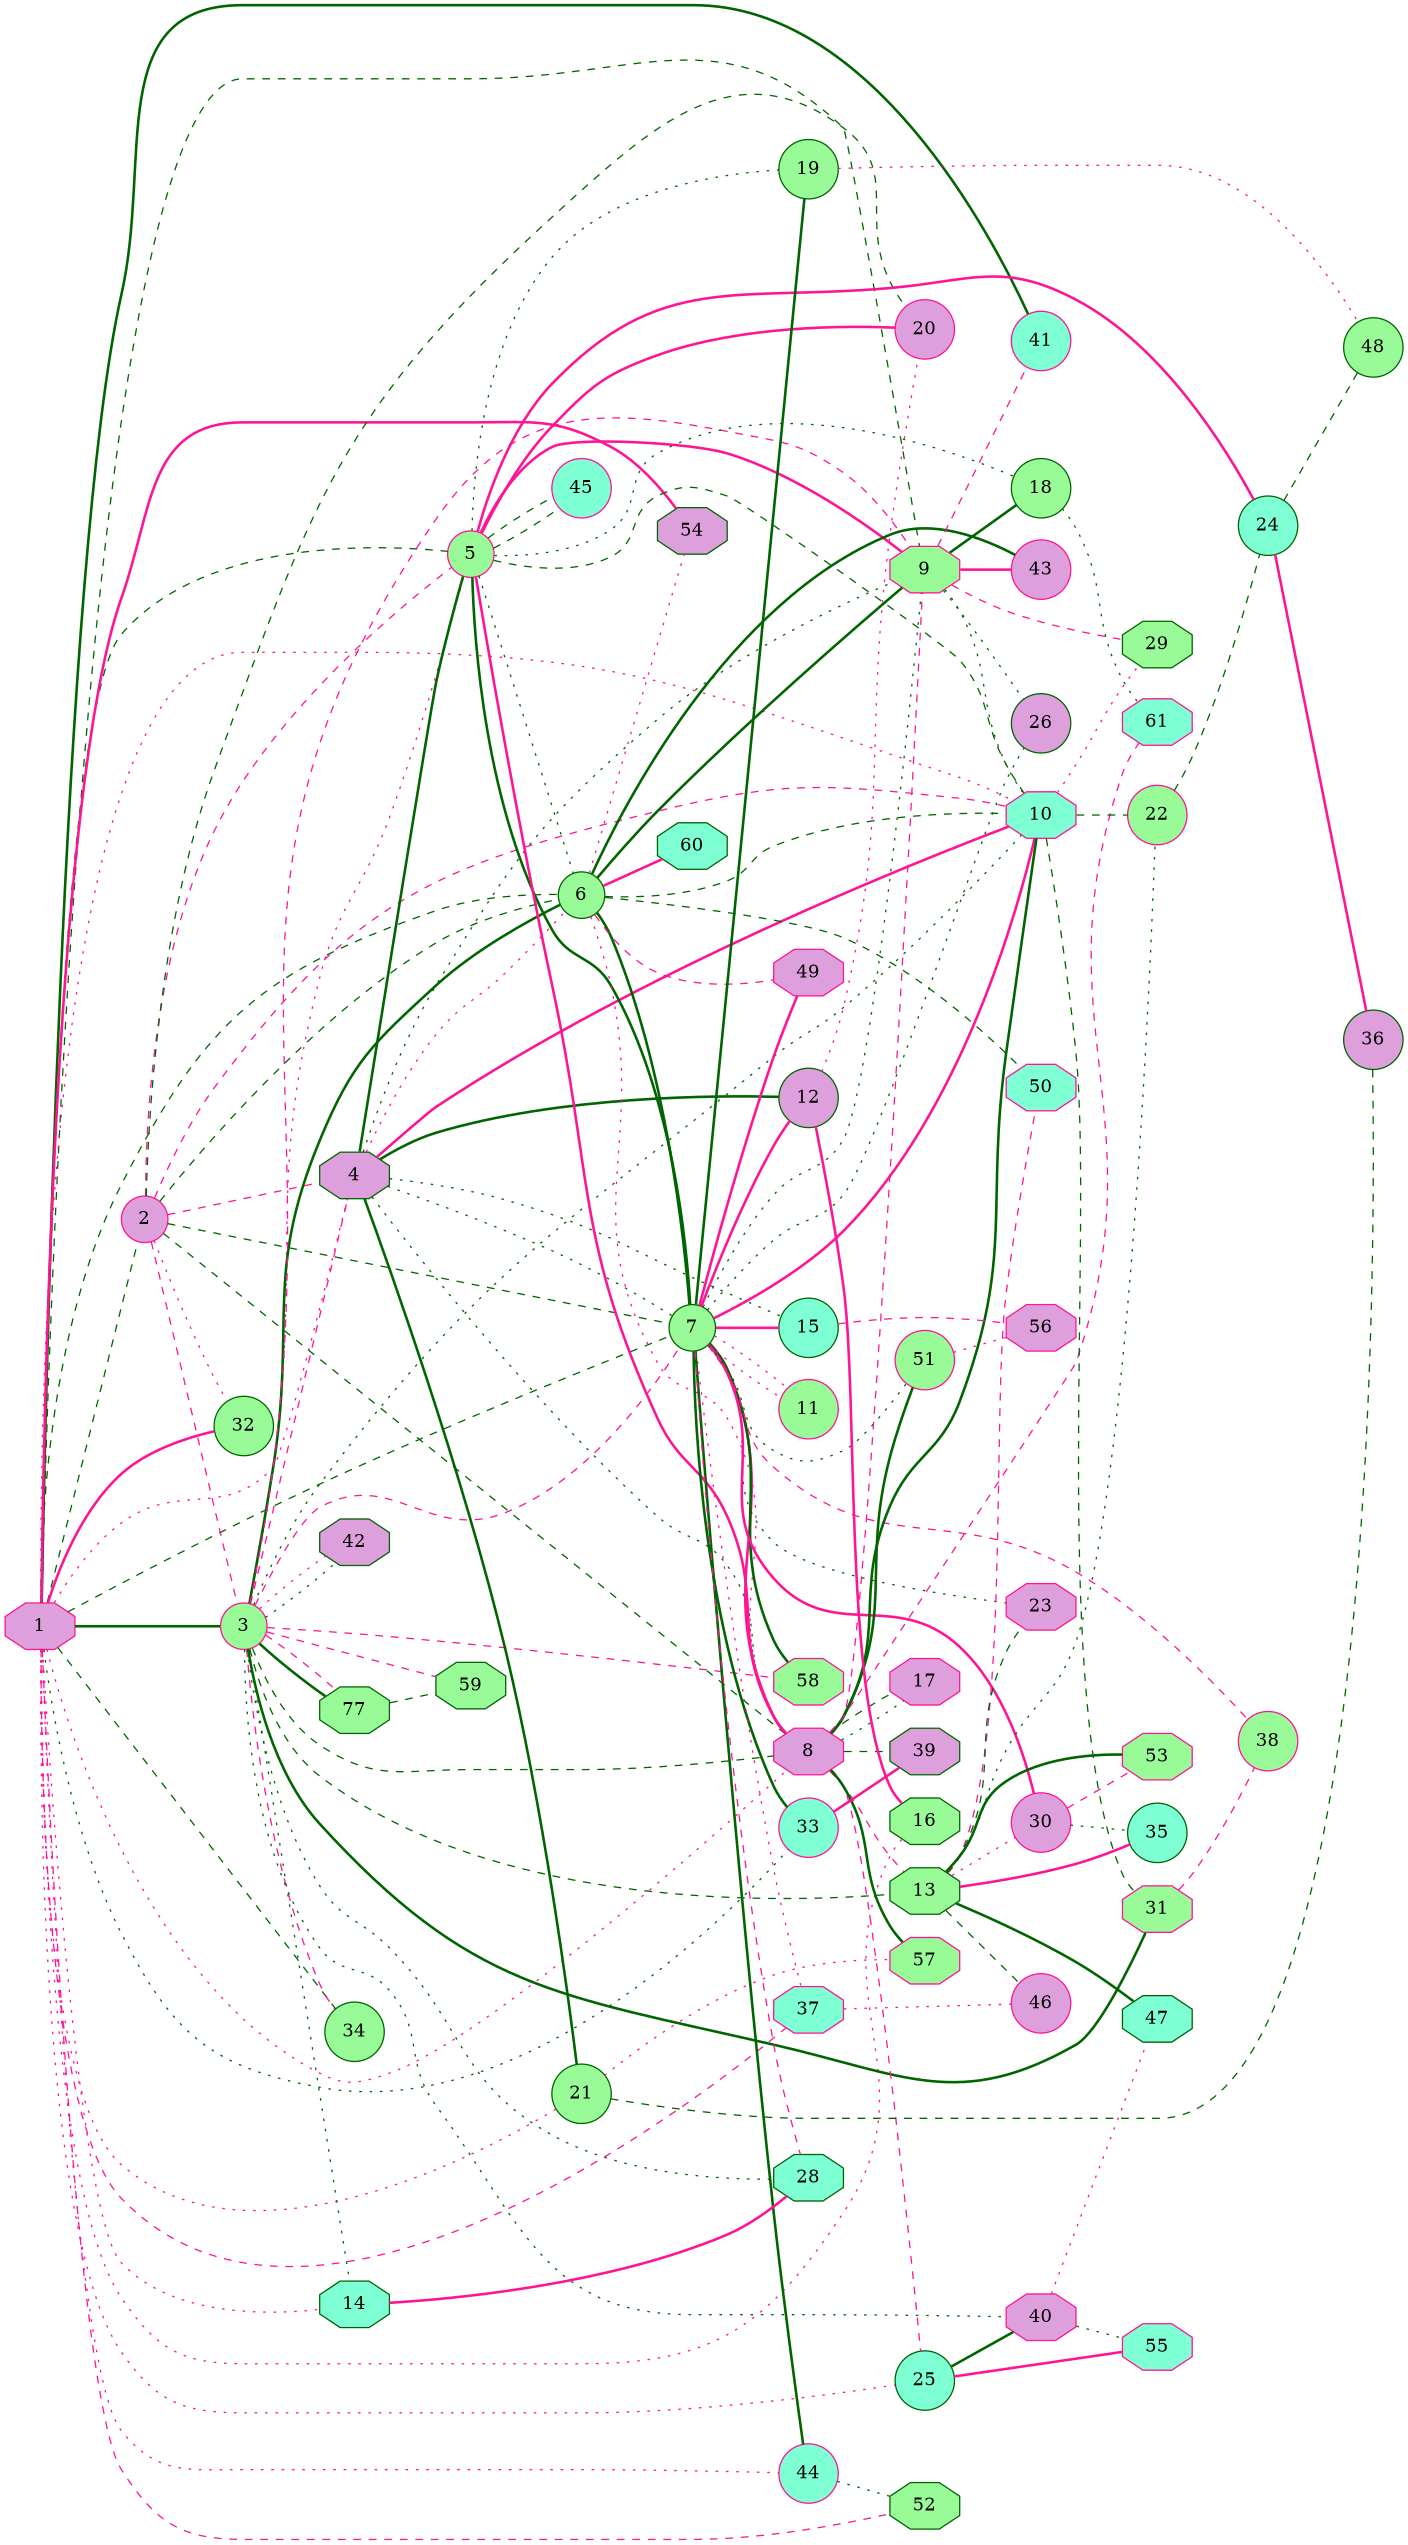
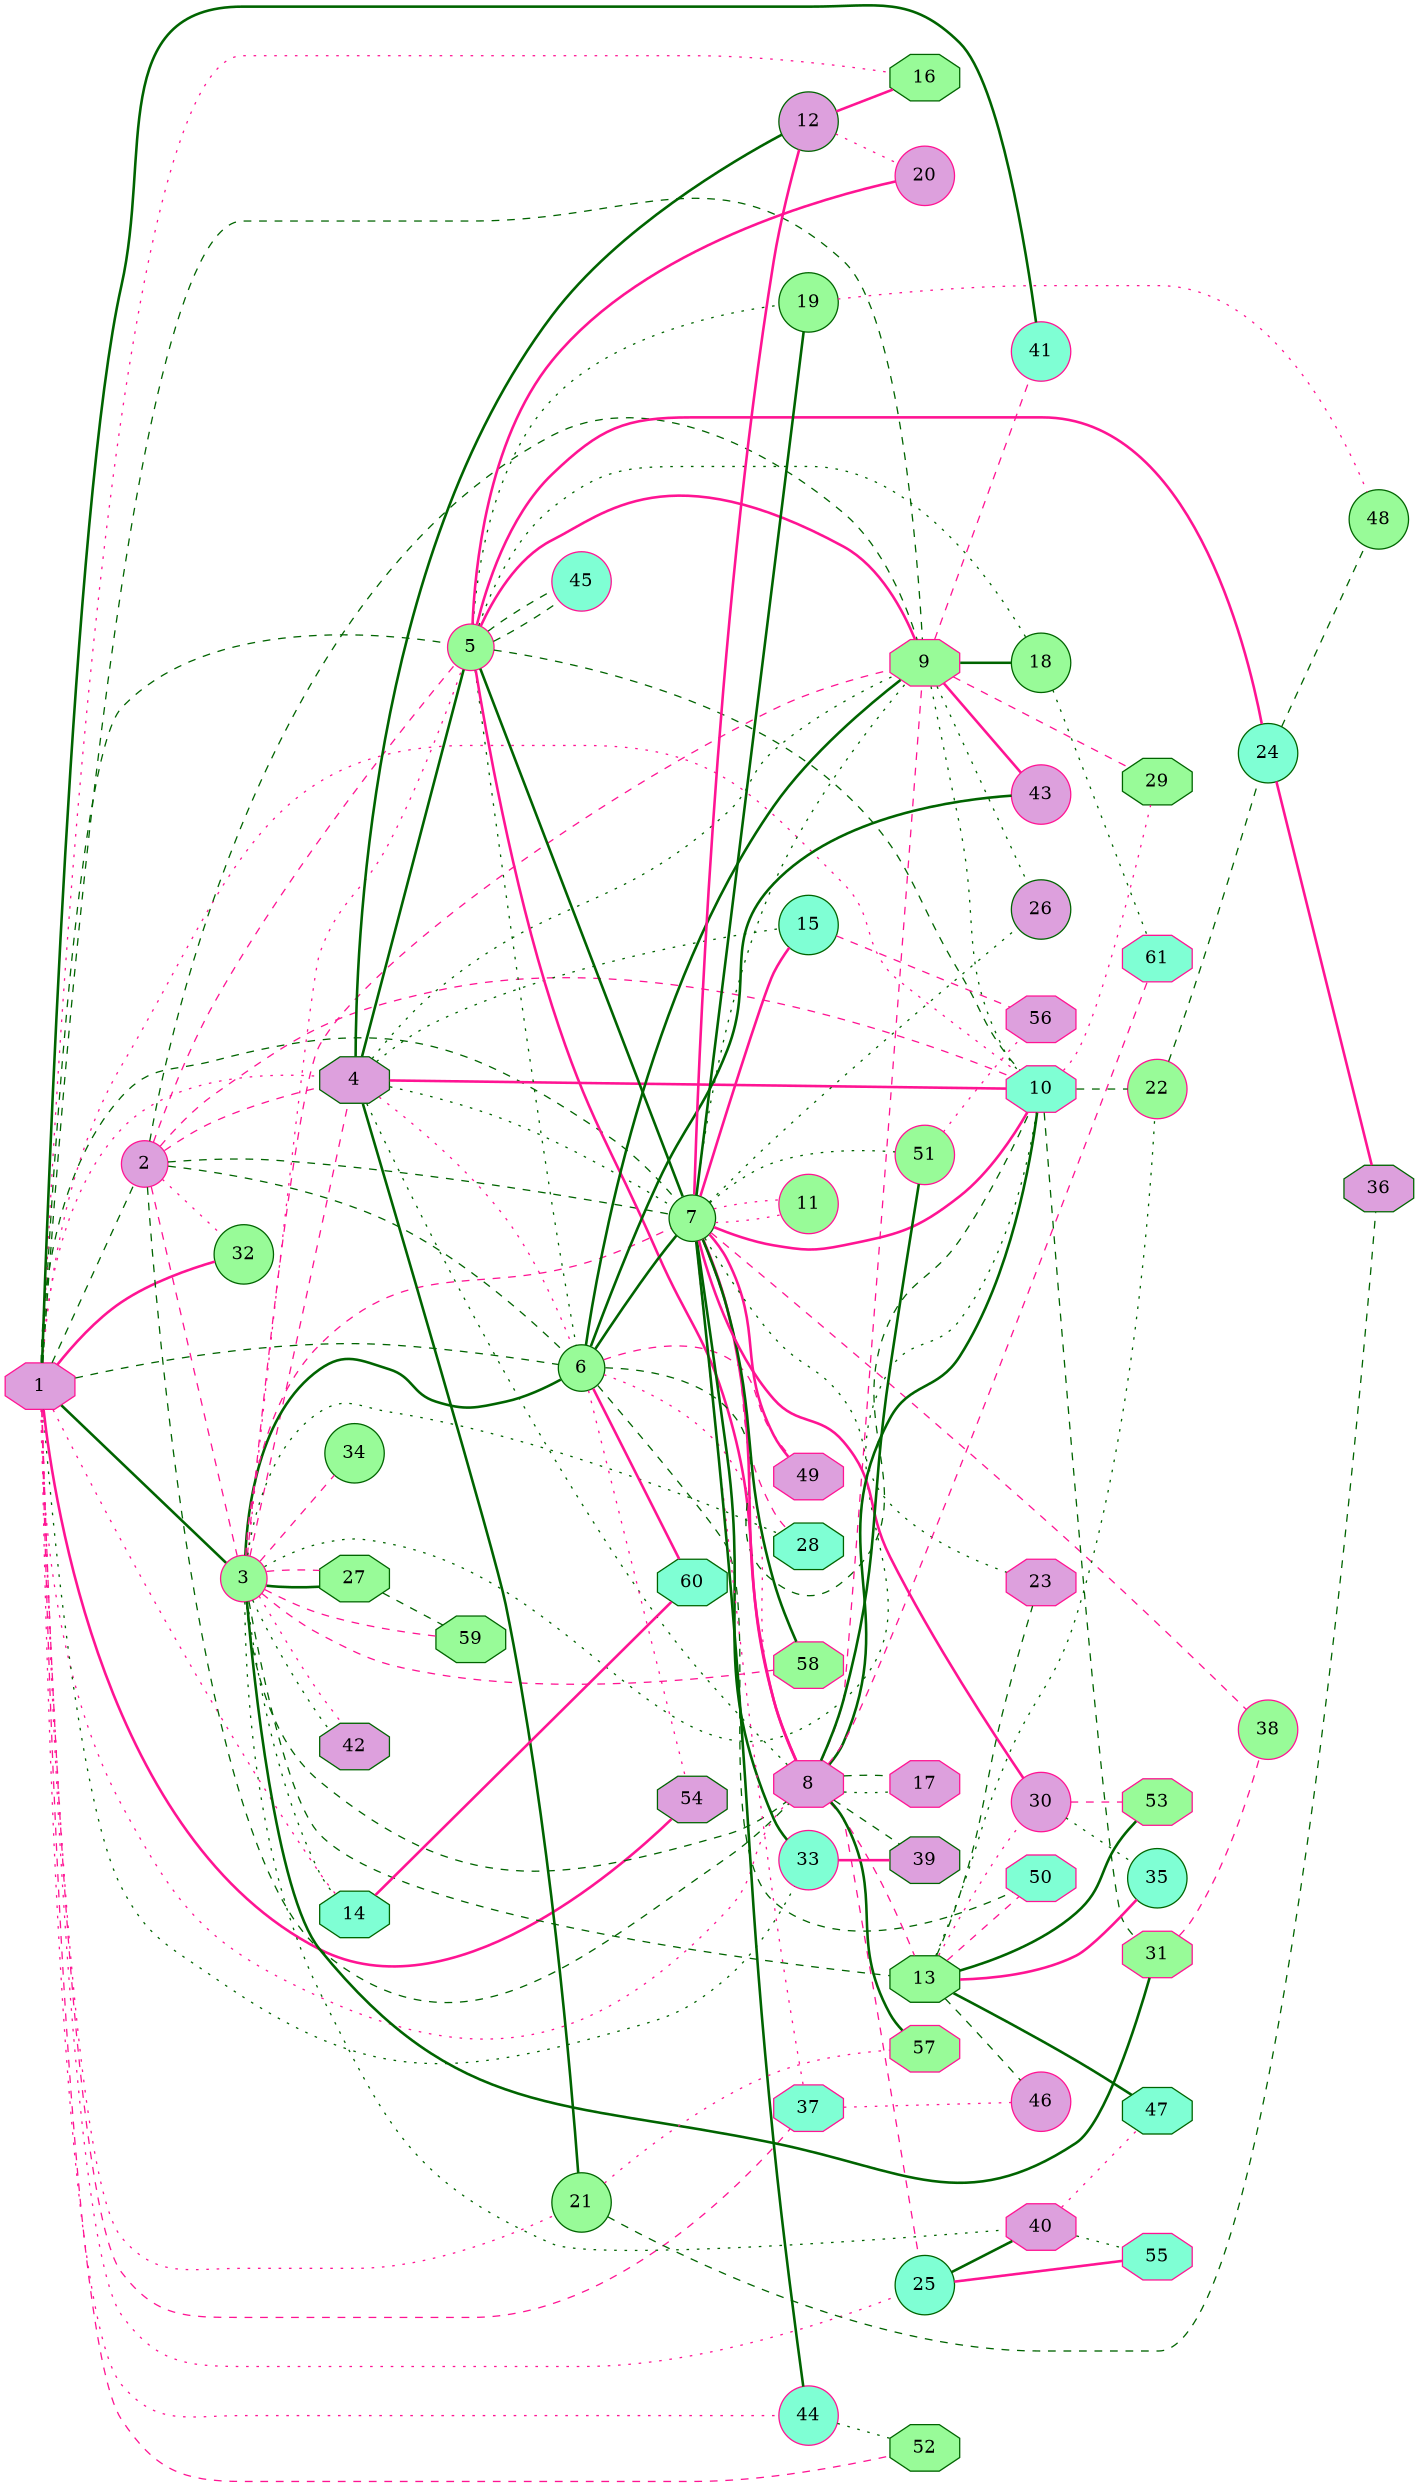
edge "20" -- "2": now "9" -- "2"
node "36": shape circle -> octagon
node "77": label "77" -> "27"
edge "1" -- "34": removed
edge "28" -- "14": now "60" -- "14"
